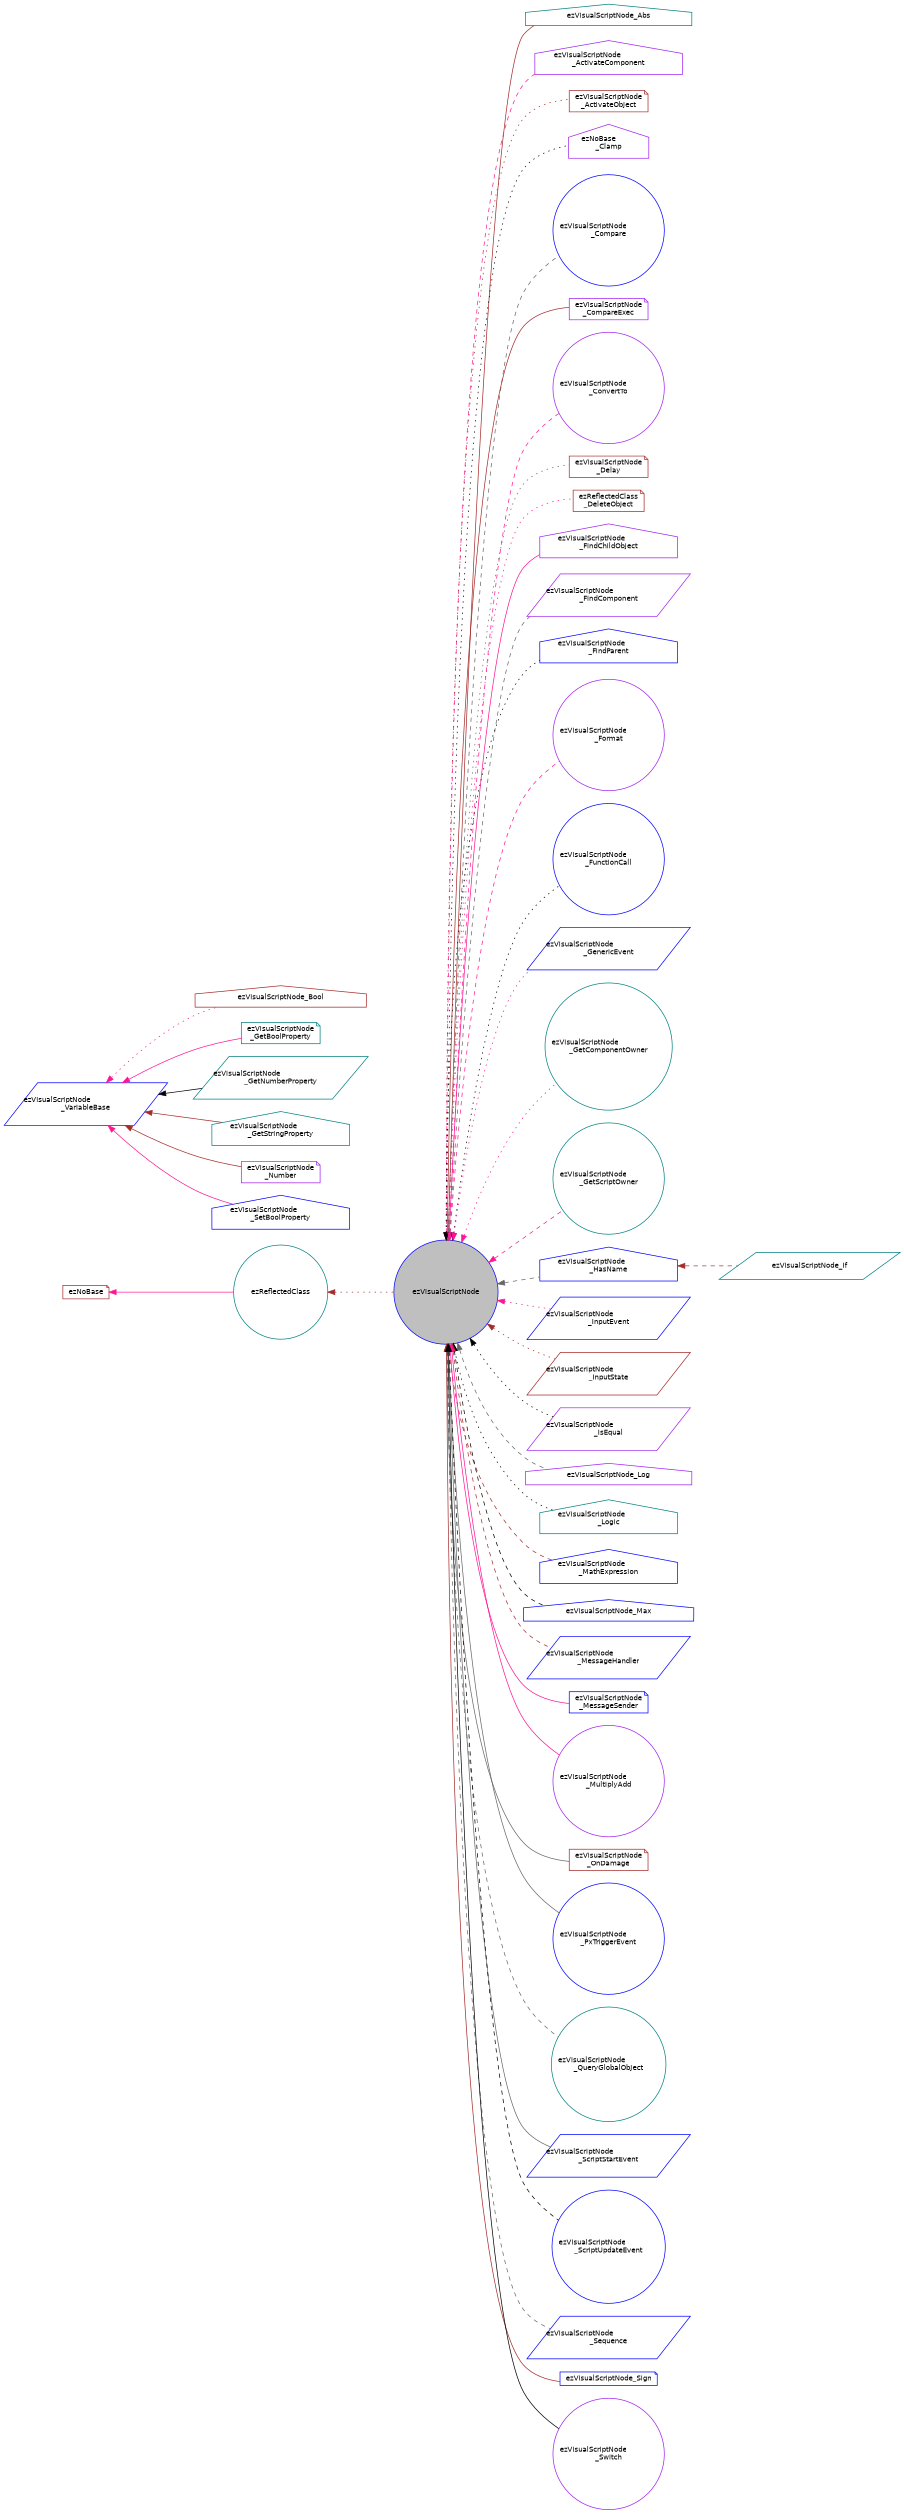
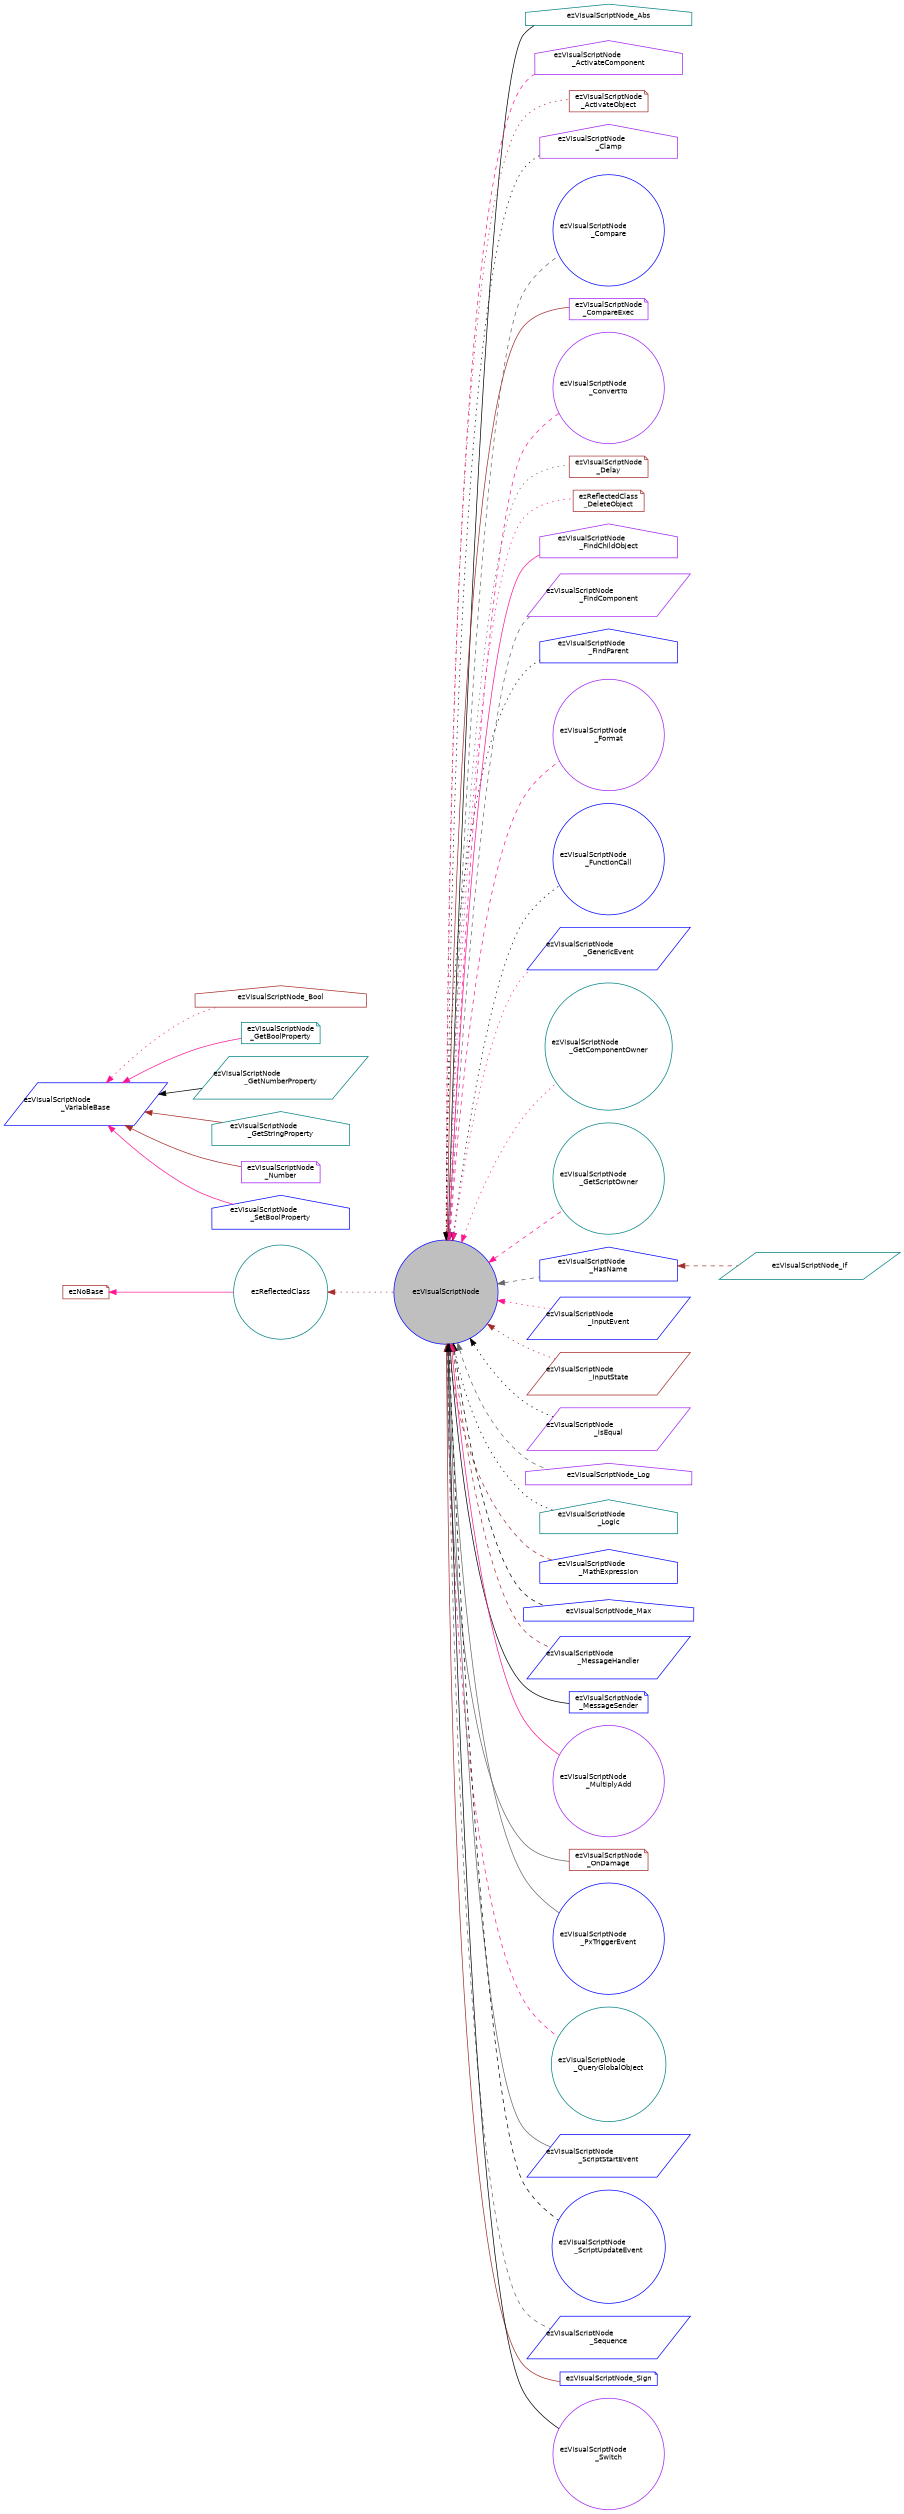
node "ezNoBase _Clamp": label "ezNoBase _Clamp" -> "ezVisualScriptNode _Clamp"
edge "ezVisualScriptNode_Abs" -> "ezVisualScriptNode": color brown -> black
edge "ezVisualScriptNode _MessageSender" -> "ezVisualScriptNode": color deeppink -> black
edge "ezVisualScriptNode _QueryGlobalObject" -> "ezVisualScriptNode": color gray40 -> deeppink
